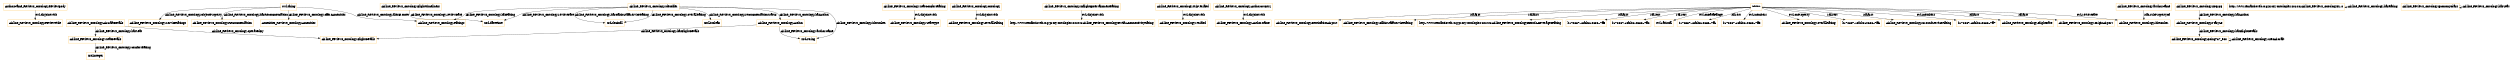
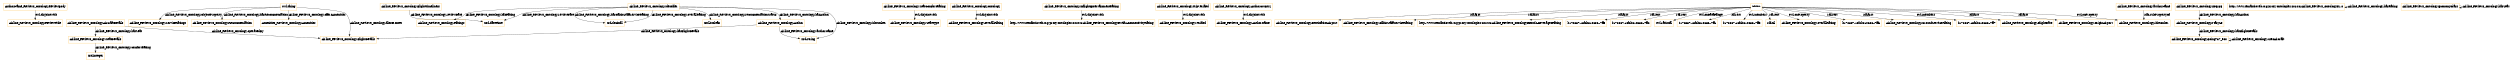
edge "NULL" -> "Airline_Reviews_Ontology:idNumber": label "owl:reviewDate" -> "owl:onProperty"
edge "owl:Thing" -> "Airline_Reviews_Ontology:Ratings": now "owl:Thing" -> "Airline_Reviews_Ontology:FlightDetails"
node "rdf:nil": added
